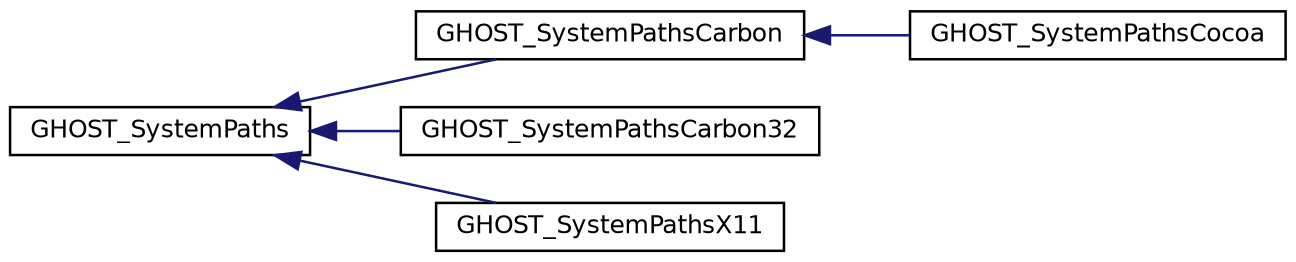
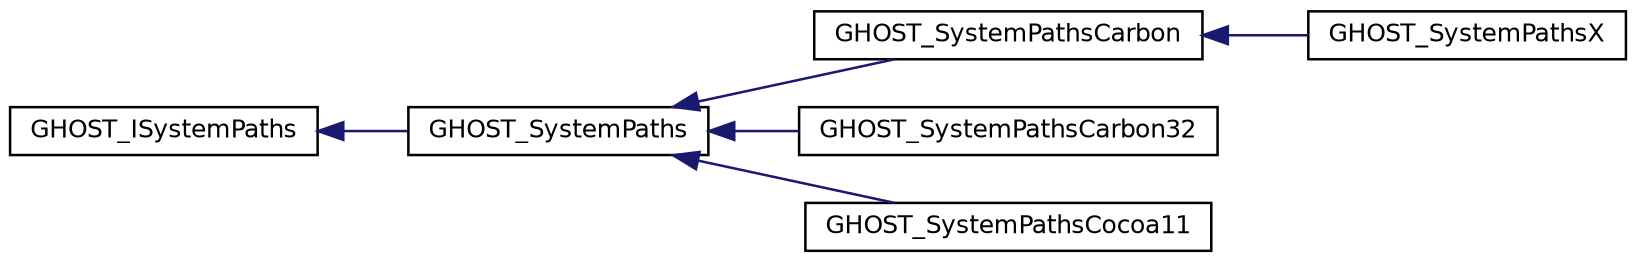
node "GHOST_SystemPathsCocoa": label "GHOST_SystemPathsCocoa" -> "GHOST_SystemPathsX"
node "GHOST_ISystemPaths": added
node "GHOST_SystemPathsX11": label "GHOST_SystemPathsX11" -> "GHOST_SystemPathsCocoa11"
